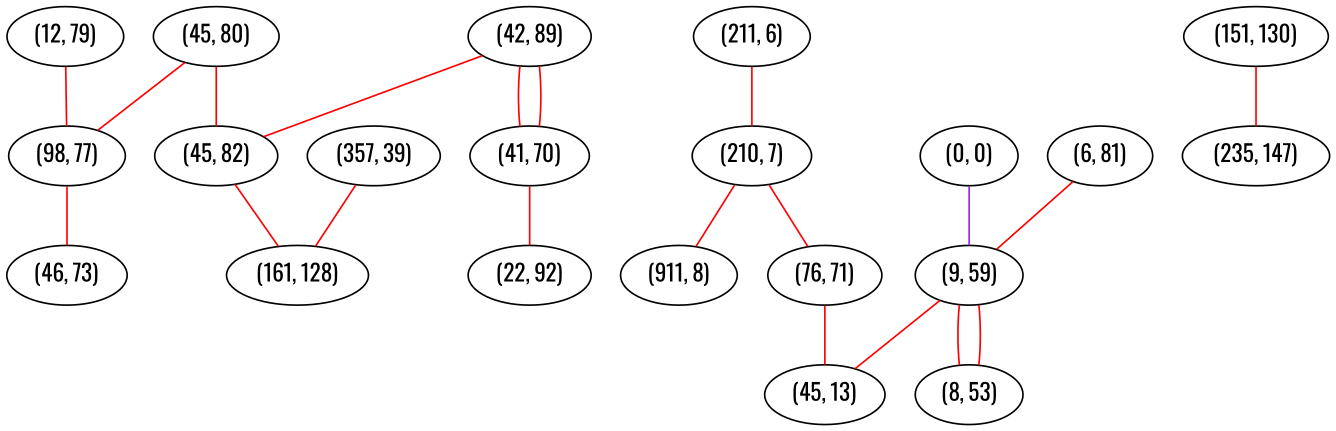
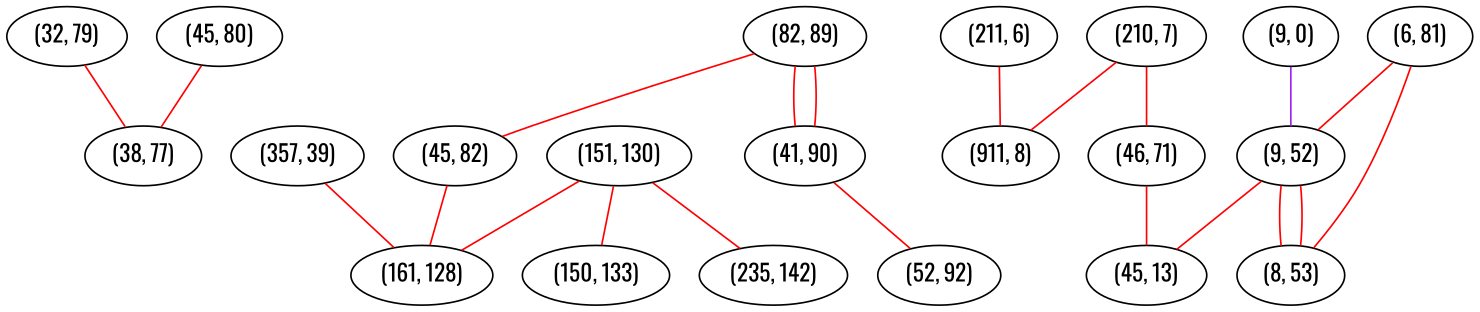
node "(12, 79)": label "(12, 79)" -> "(32, 79)"
node "(42, 89)": label "(42, 89)" -> "(82, 89)"
edge "(45, 80)" -- "(45, 82)": removed
edge "(211, 6)" -- "(210, 7)": now "(211, 6)" -- "(911, 8)"
node "(98, 77)": label "(98, 77)" -> "(38, 77)"
node "(41, 70)": label "(41, 70)" -> "(41, 90)"
node "(0, 0)": label "(0, 0)" -> "(9, 0)"
node "(235, 147)": label "(235, 147)" -> "(235, 142)"
edge "(6, 81)" -- "(8, 53)": added
edge "(151, 130)" -- "(161, 128)": added
node "(46, 73)": removed
node "(22, 92)": label "(22, 92)" -> "(52, 92)"
node "(150, 133)": added
node "(76, 71)": label "(76, 71)" -> "(46, 71)"
node "(9, 59)": label "(9, 59)" -> "(9, 52)"
